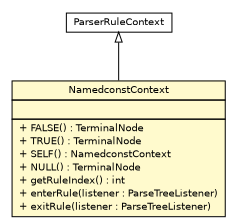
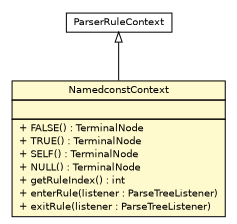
node "NamedconstContext": text "+ SELF() : NamedconstContext" -> "+ SELF() : TerminalNode"
